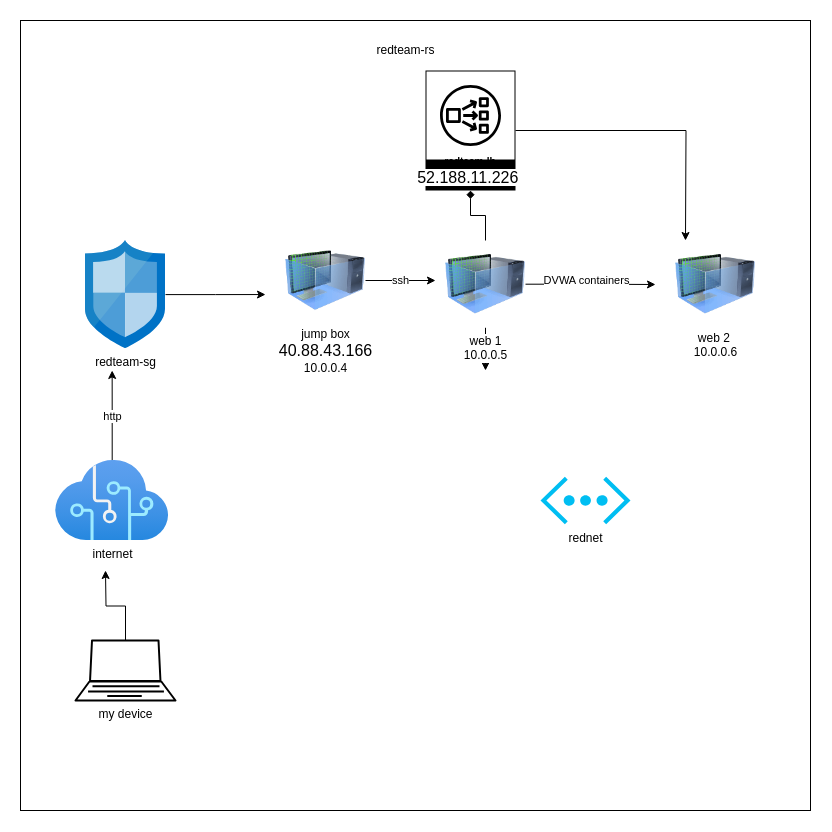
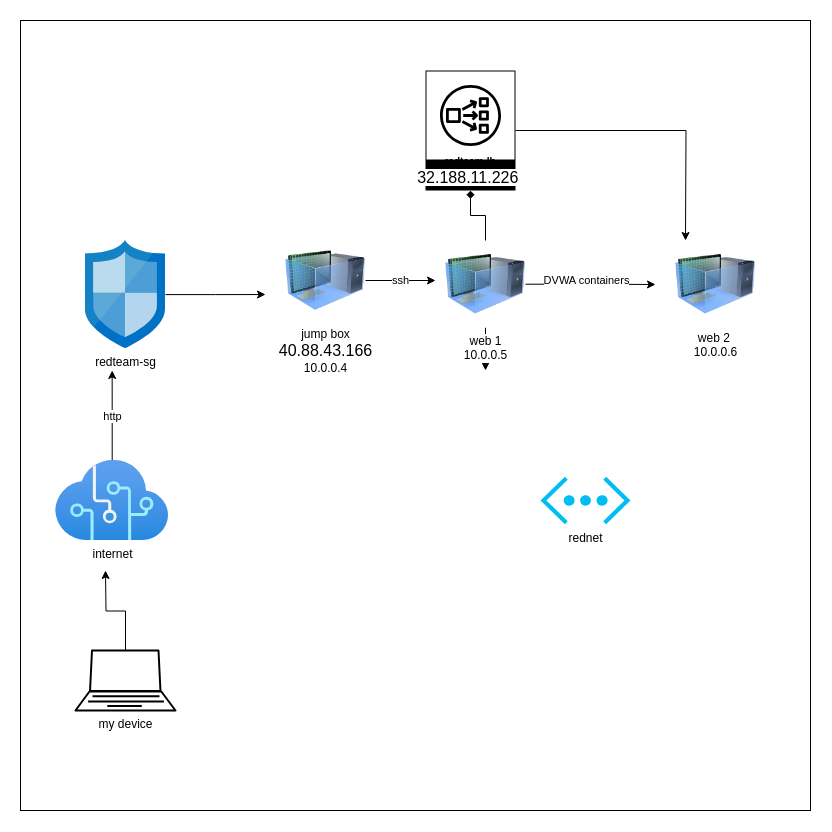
node "redteam-rs": removed
node "redteam-lb 52.188.11.226": label "redteam-lb 52.188.11.226" -> "redteam-lb 32.188.11.226"
node "my device": moved (126, 671) -> (126, 681)
